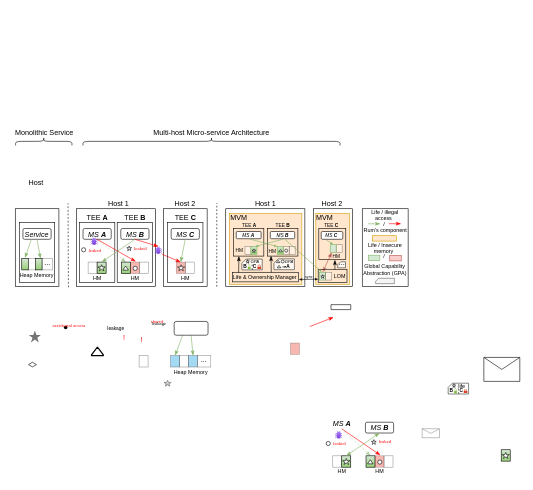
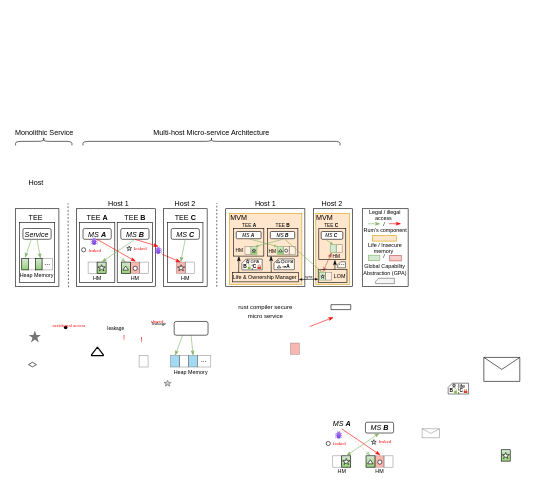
node "Life / illegal": label "Life / illegal" -> "Legal / illegal"
node "TEE": added
node "rust compiler secure micro service": added
